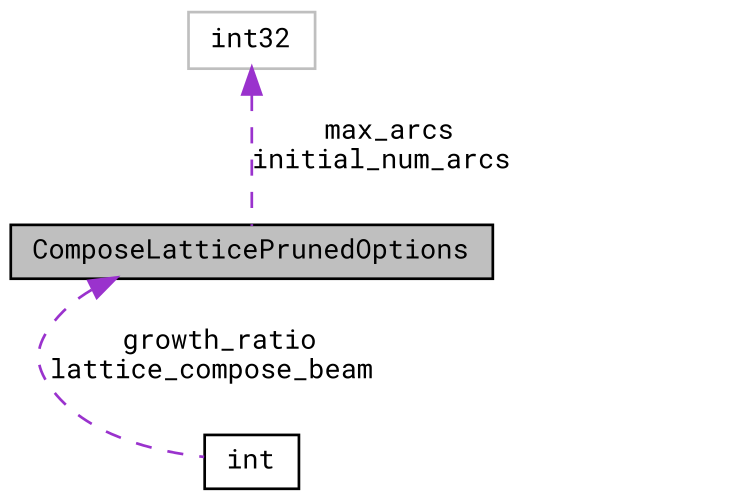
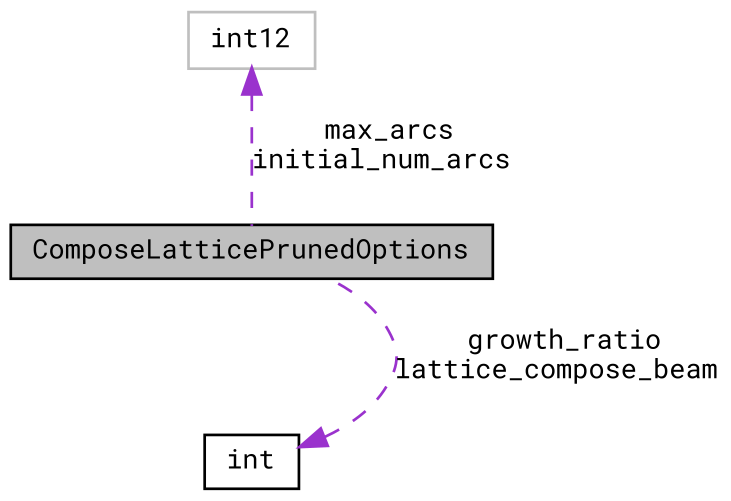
node "int32": label "int32" -> "int12"
edge "int" -> "ComposeLatticePrunedOptions": reversed
